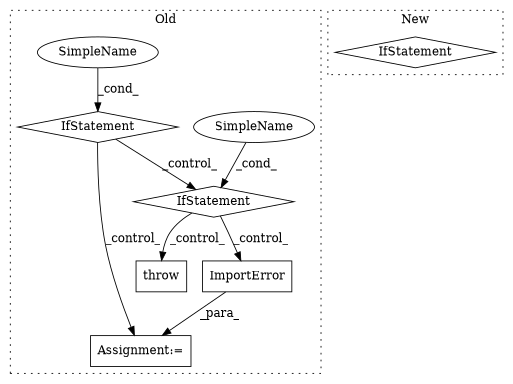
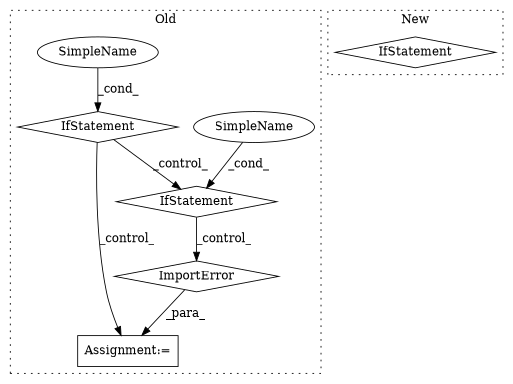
node "throw": removed
node "ImportError": shape box -> diamond
